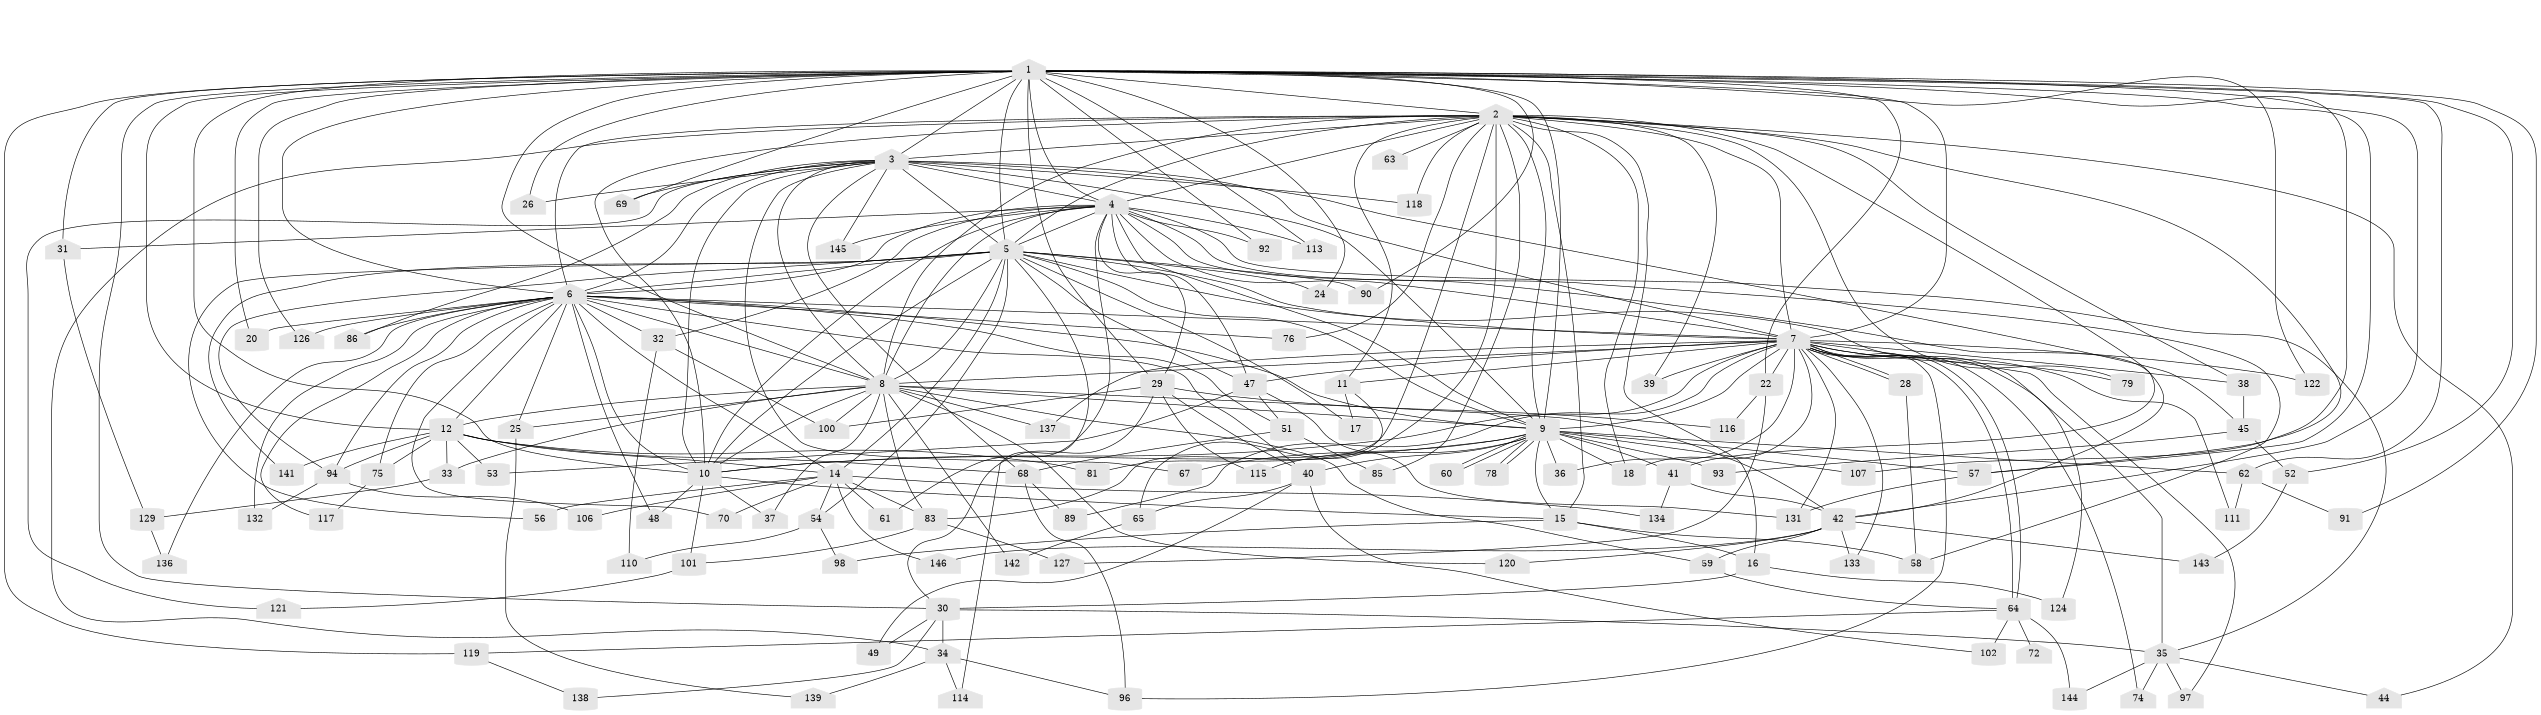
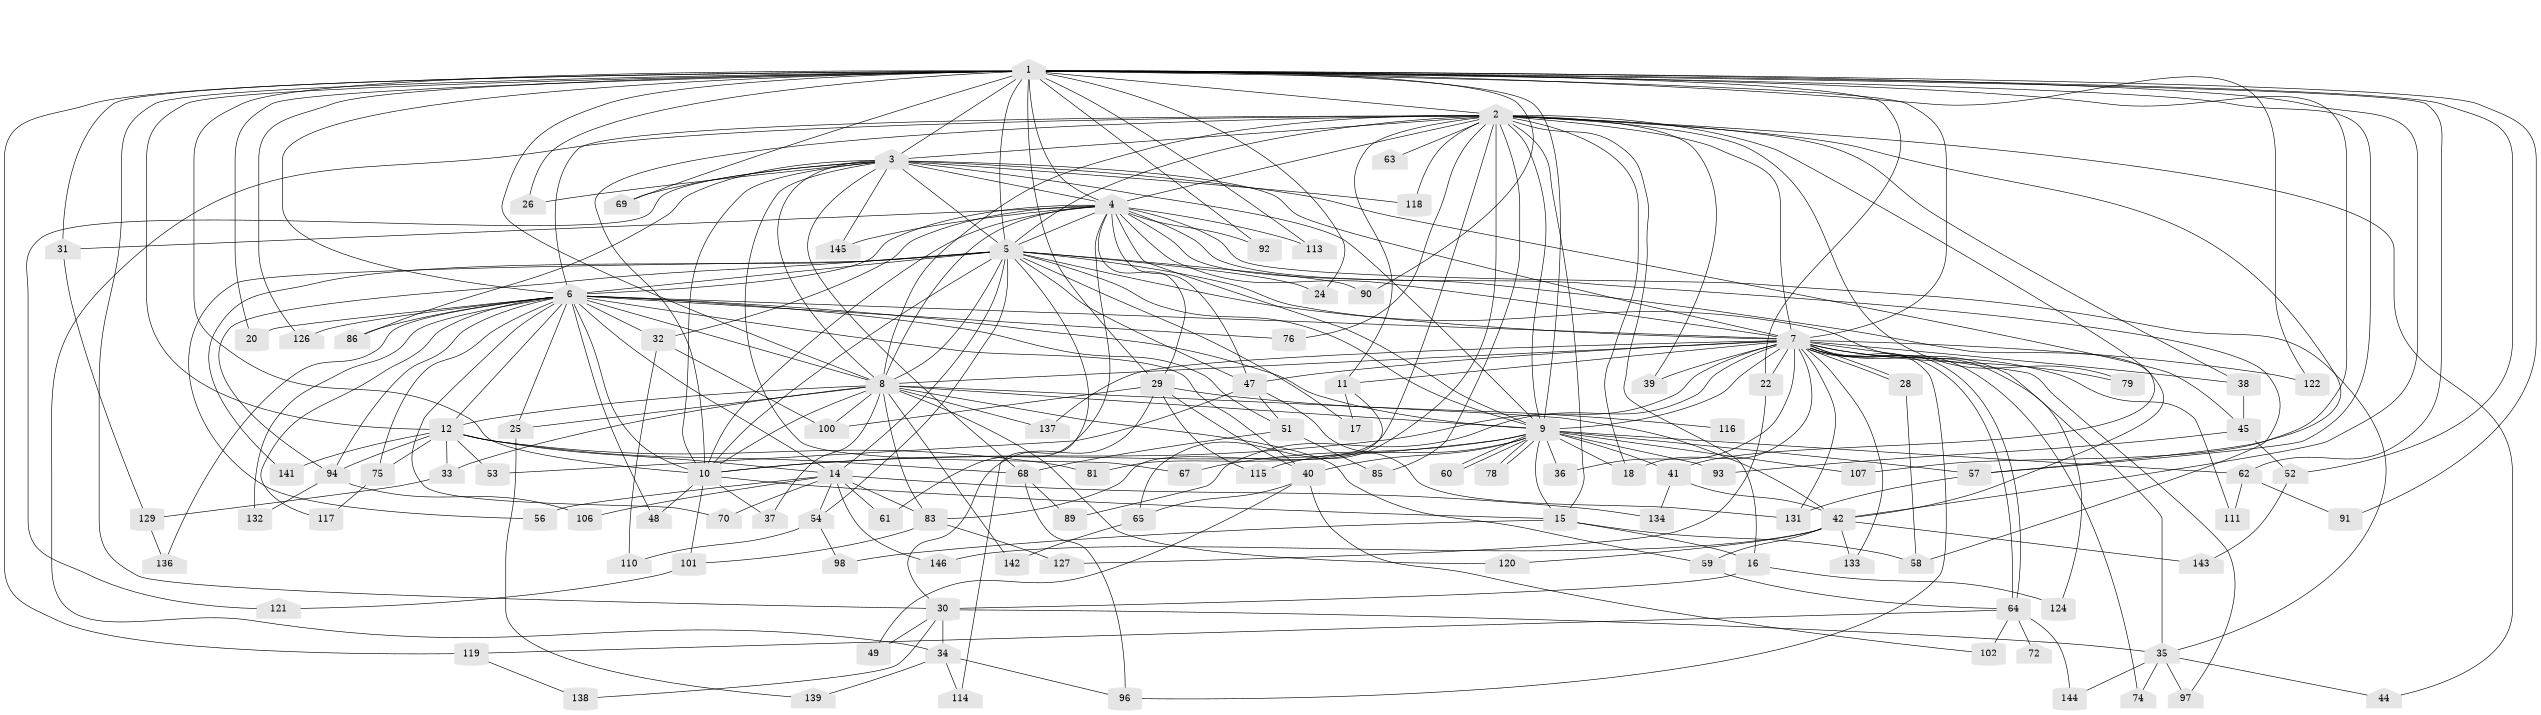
edge "3" -- "6": removed
edge "22" -- "116": removed
